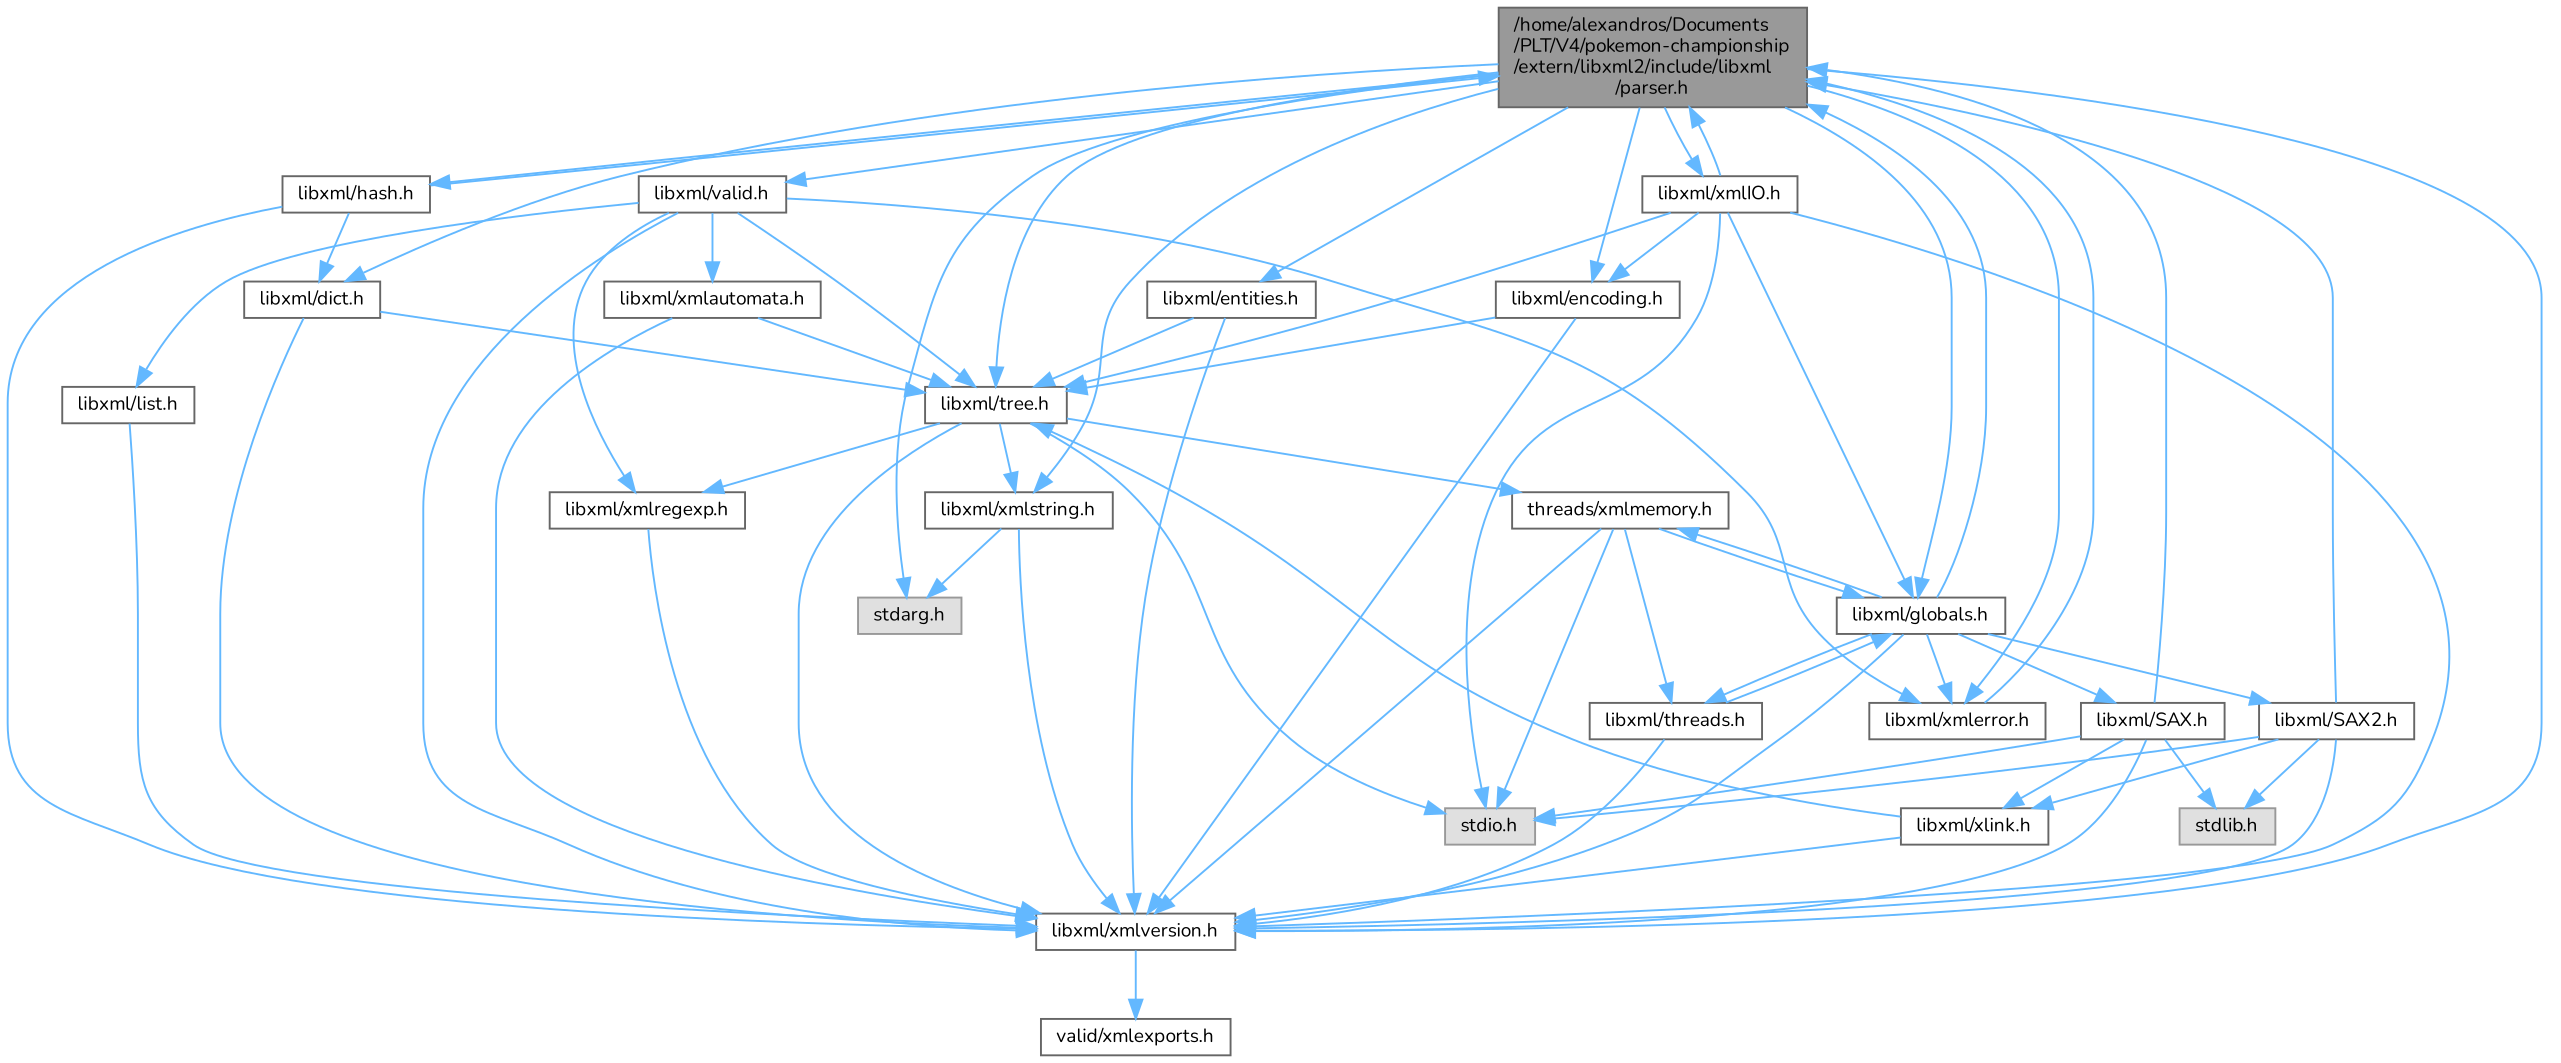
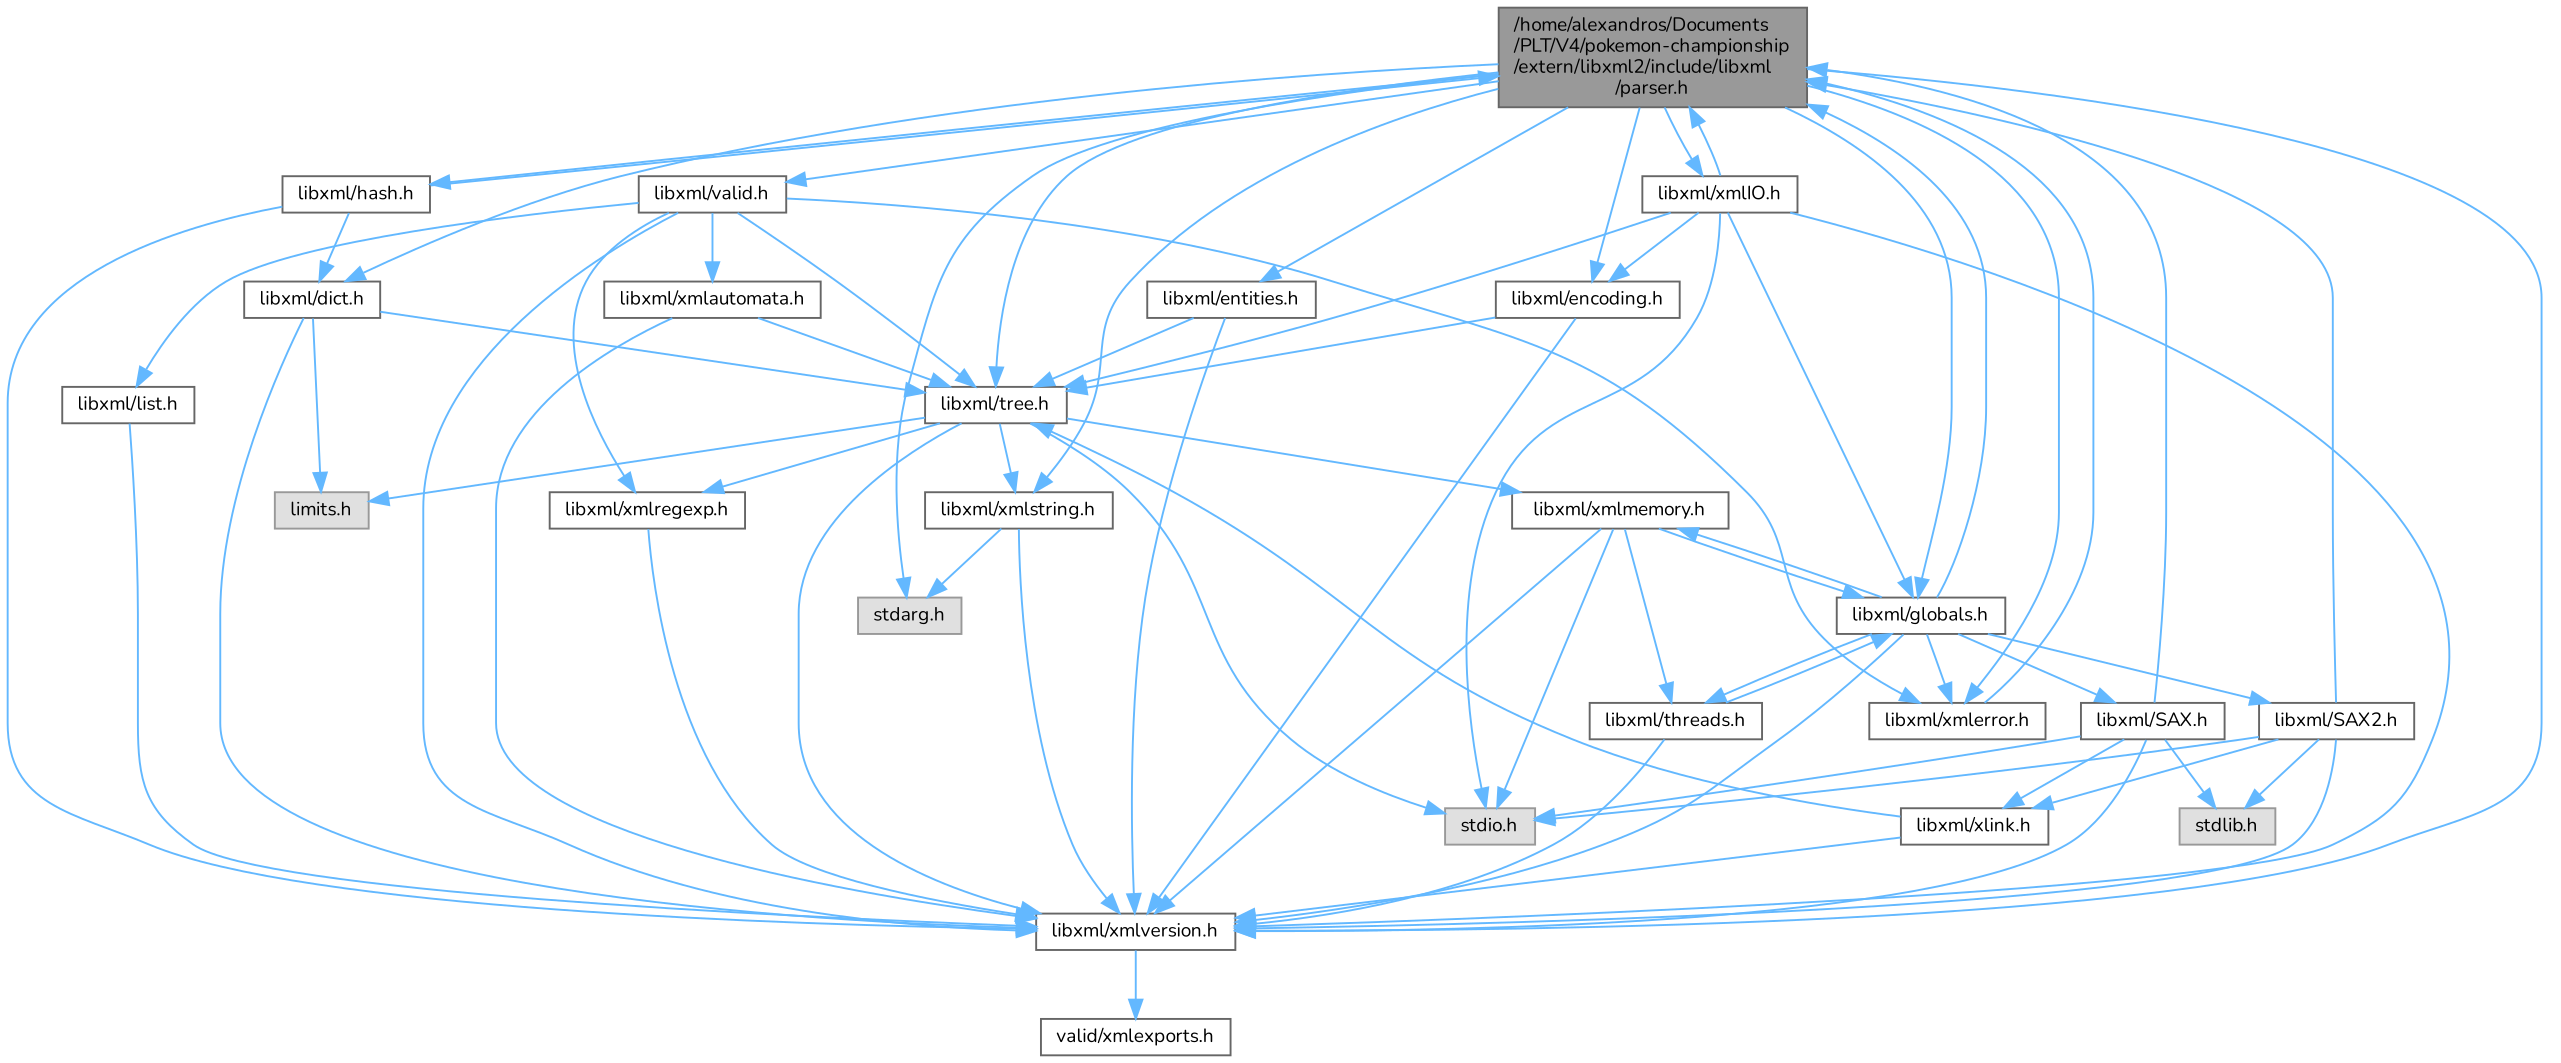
node "limits.h": added
node "threads/xmlmemory.h": label "threads/xmlmemory.h" -> "libxml/xmlmemory.h"
